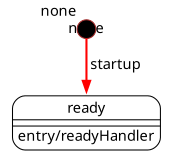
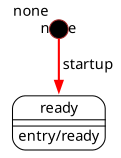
node "ready": text "entry/readyHandler" -> "entry/ready"
